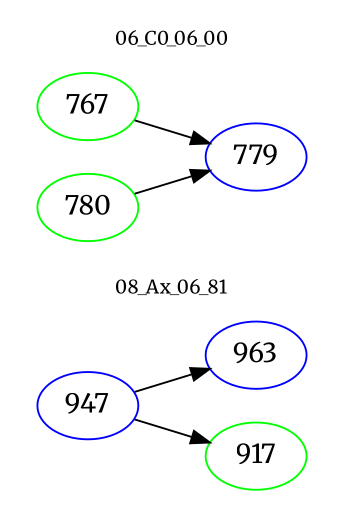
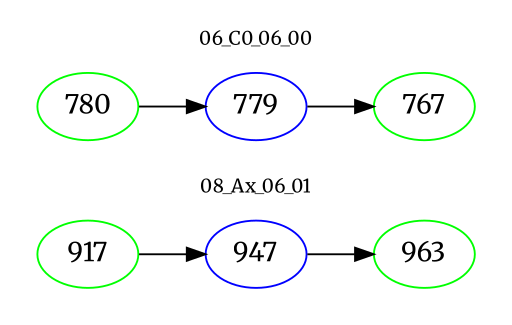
edge "767" -> "779": reversed
cluster "08_Ax_06_81": label "08_Ax_06_81" -> "08_Ax_06_01"
node "963": color blue -> green
edge "947" -> "917": reversed
